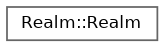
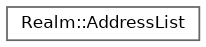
node "Realm::Realm": label "Realm::Realm" -> "Realm::AddressList"
